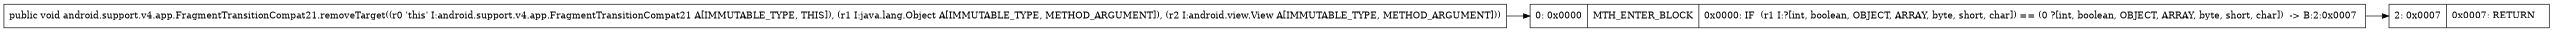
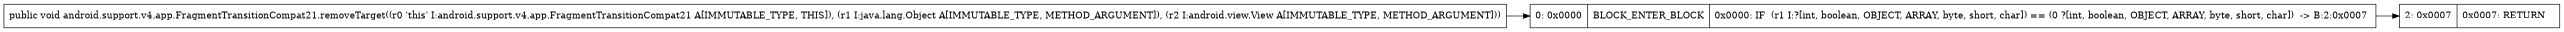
node "0: 0x0000": text "MTH_ENTER_BLOCK" -> "BLOCK_ENTER_BLOCK"
